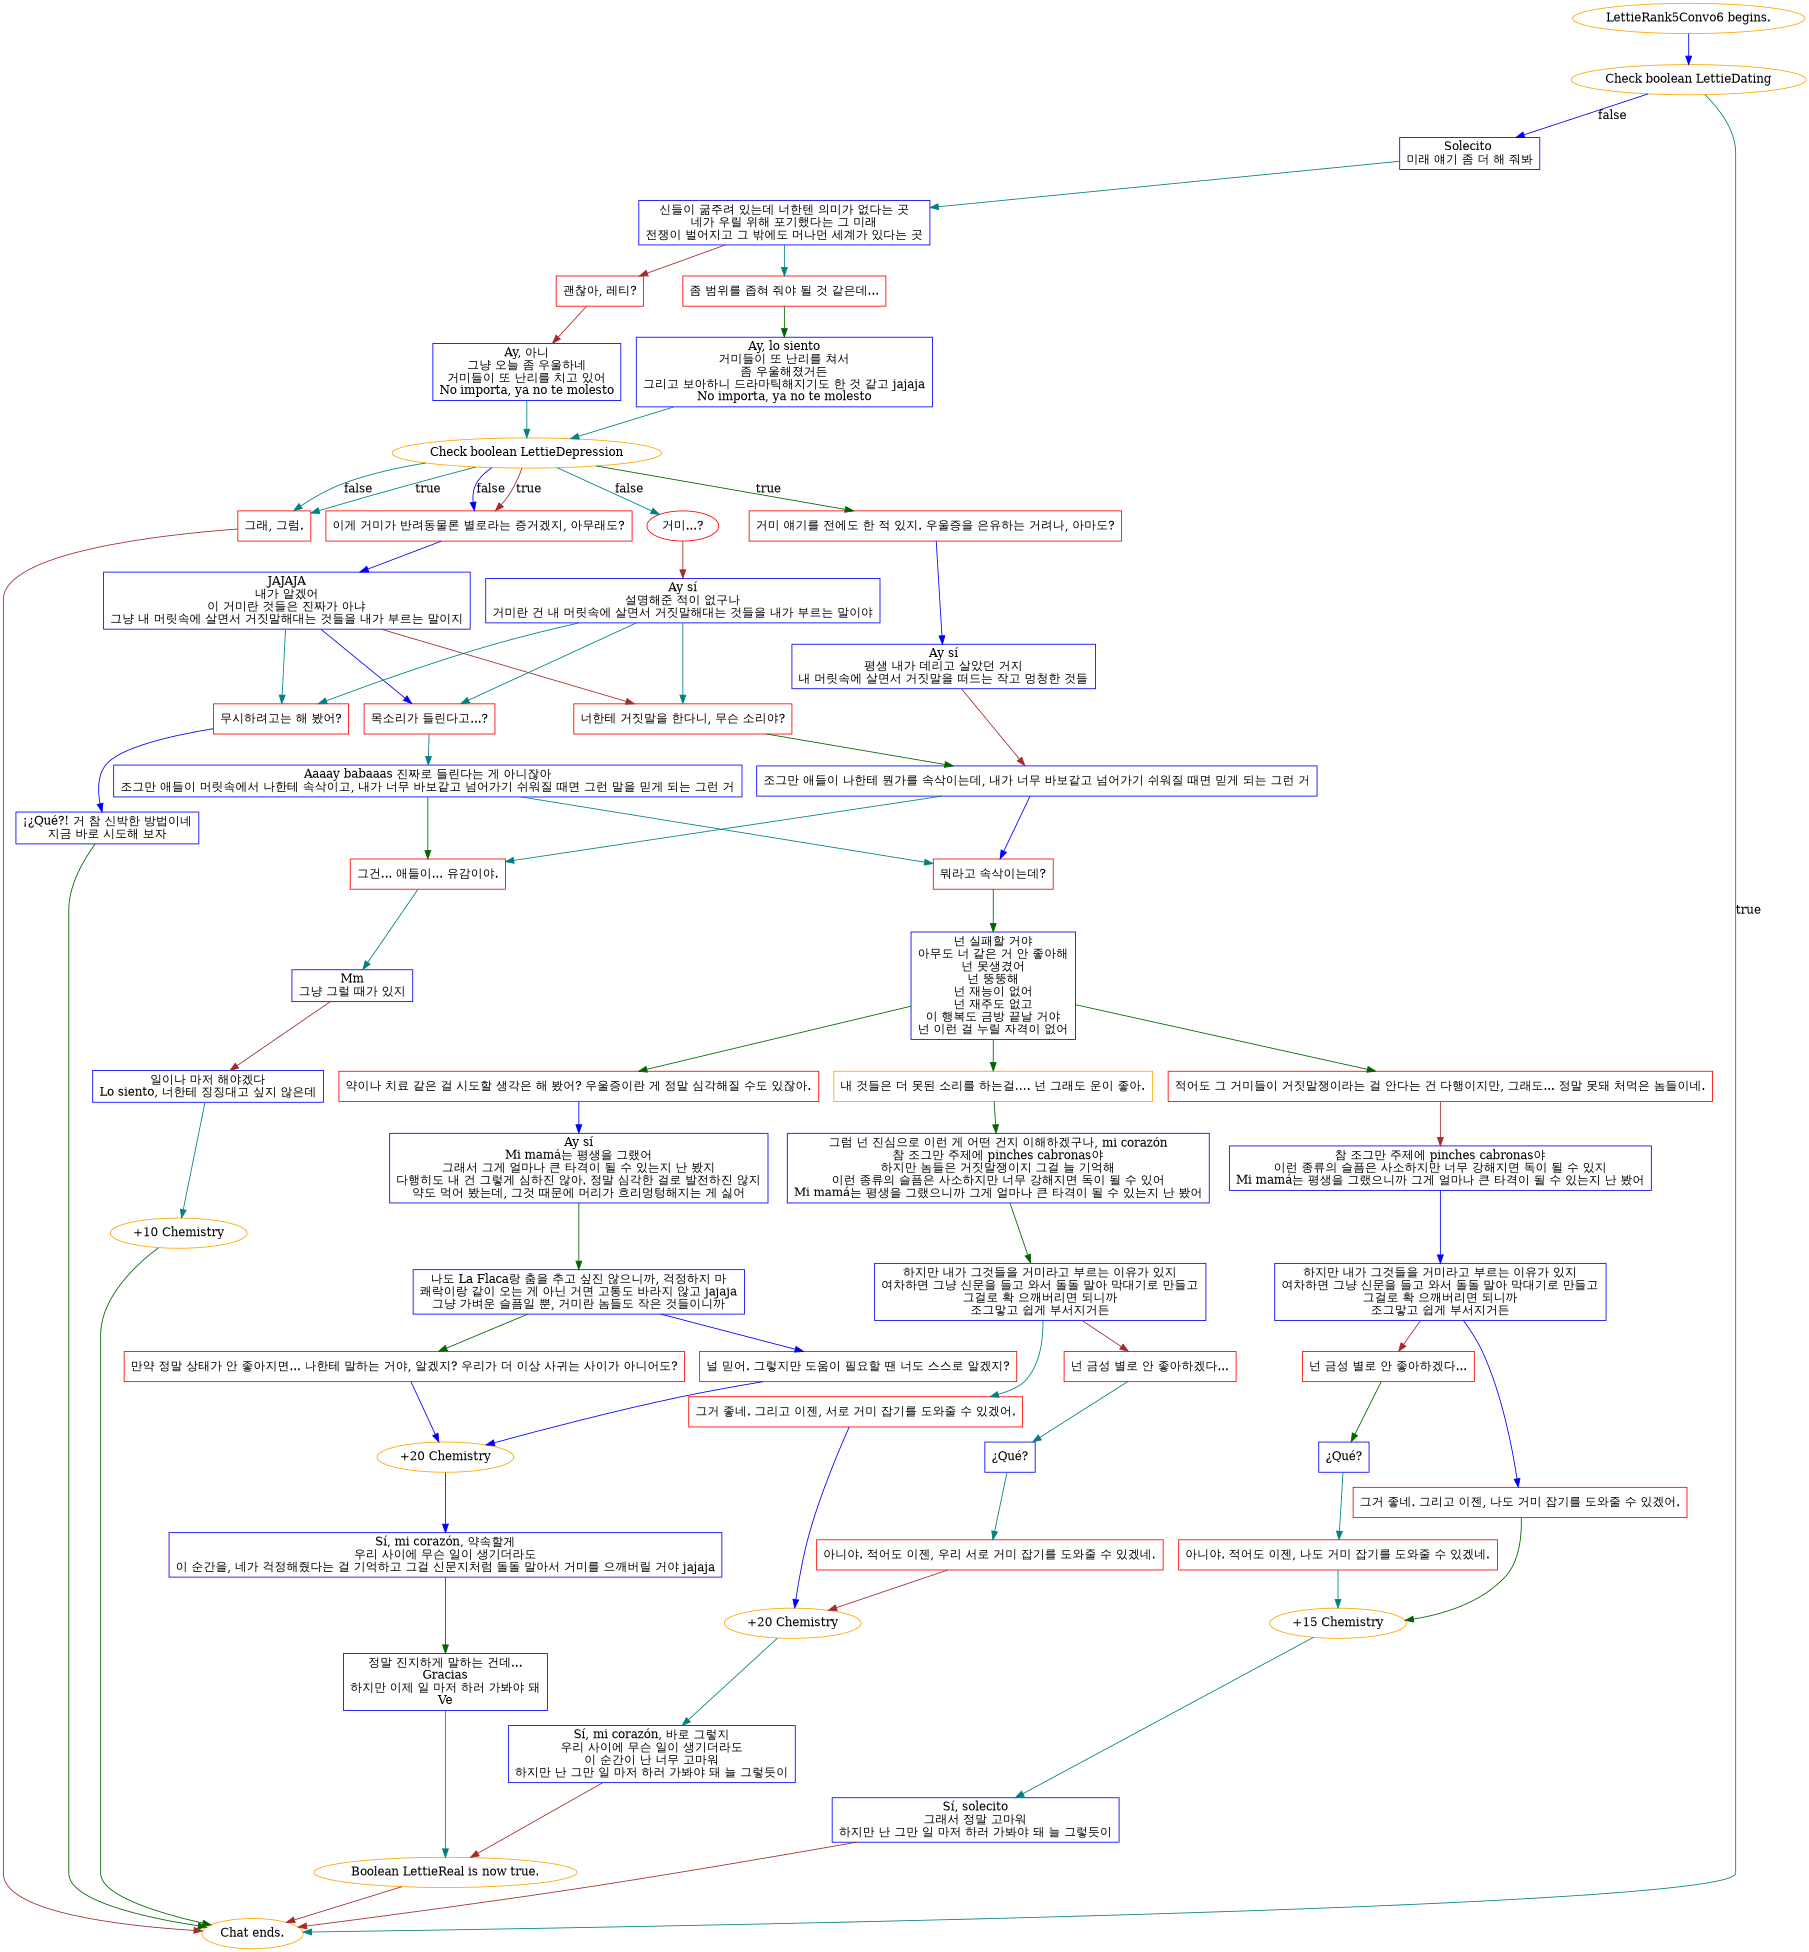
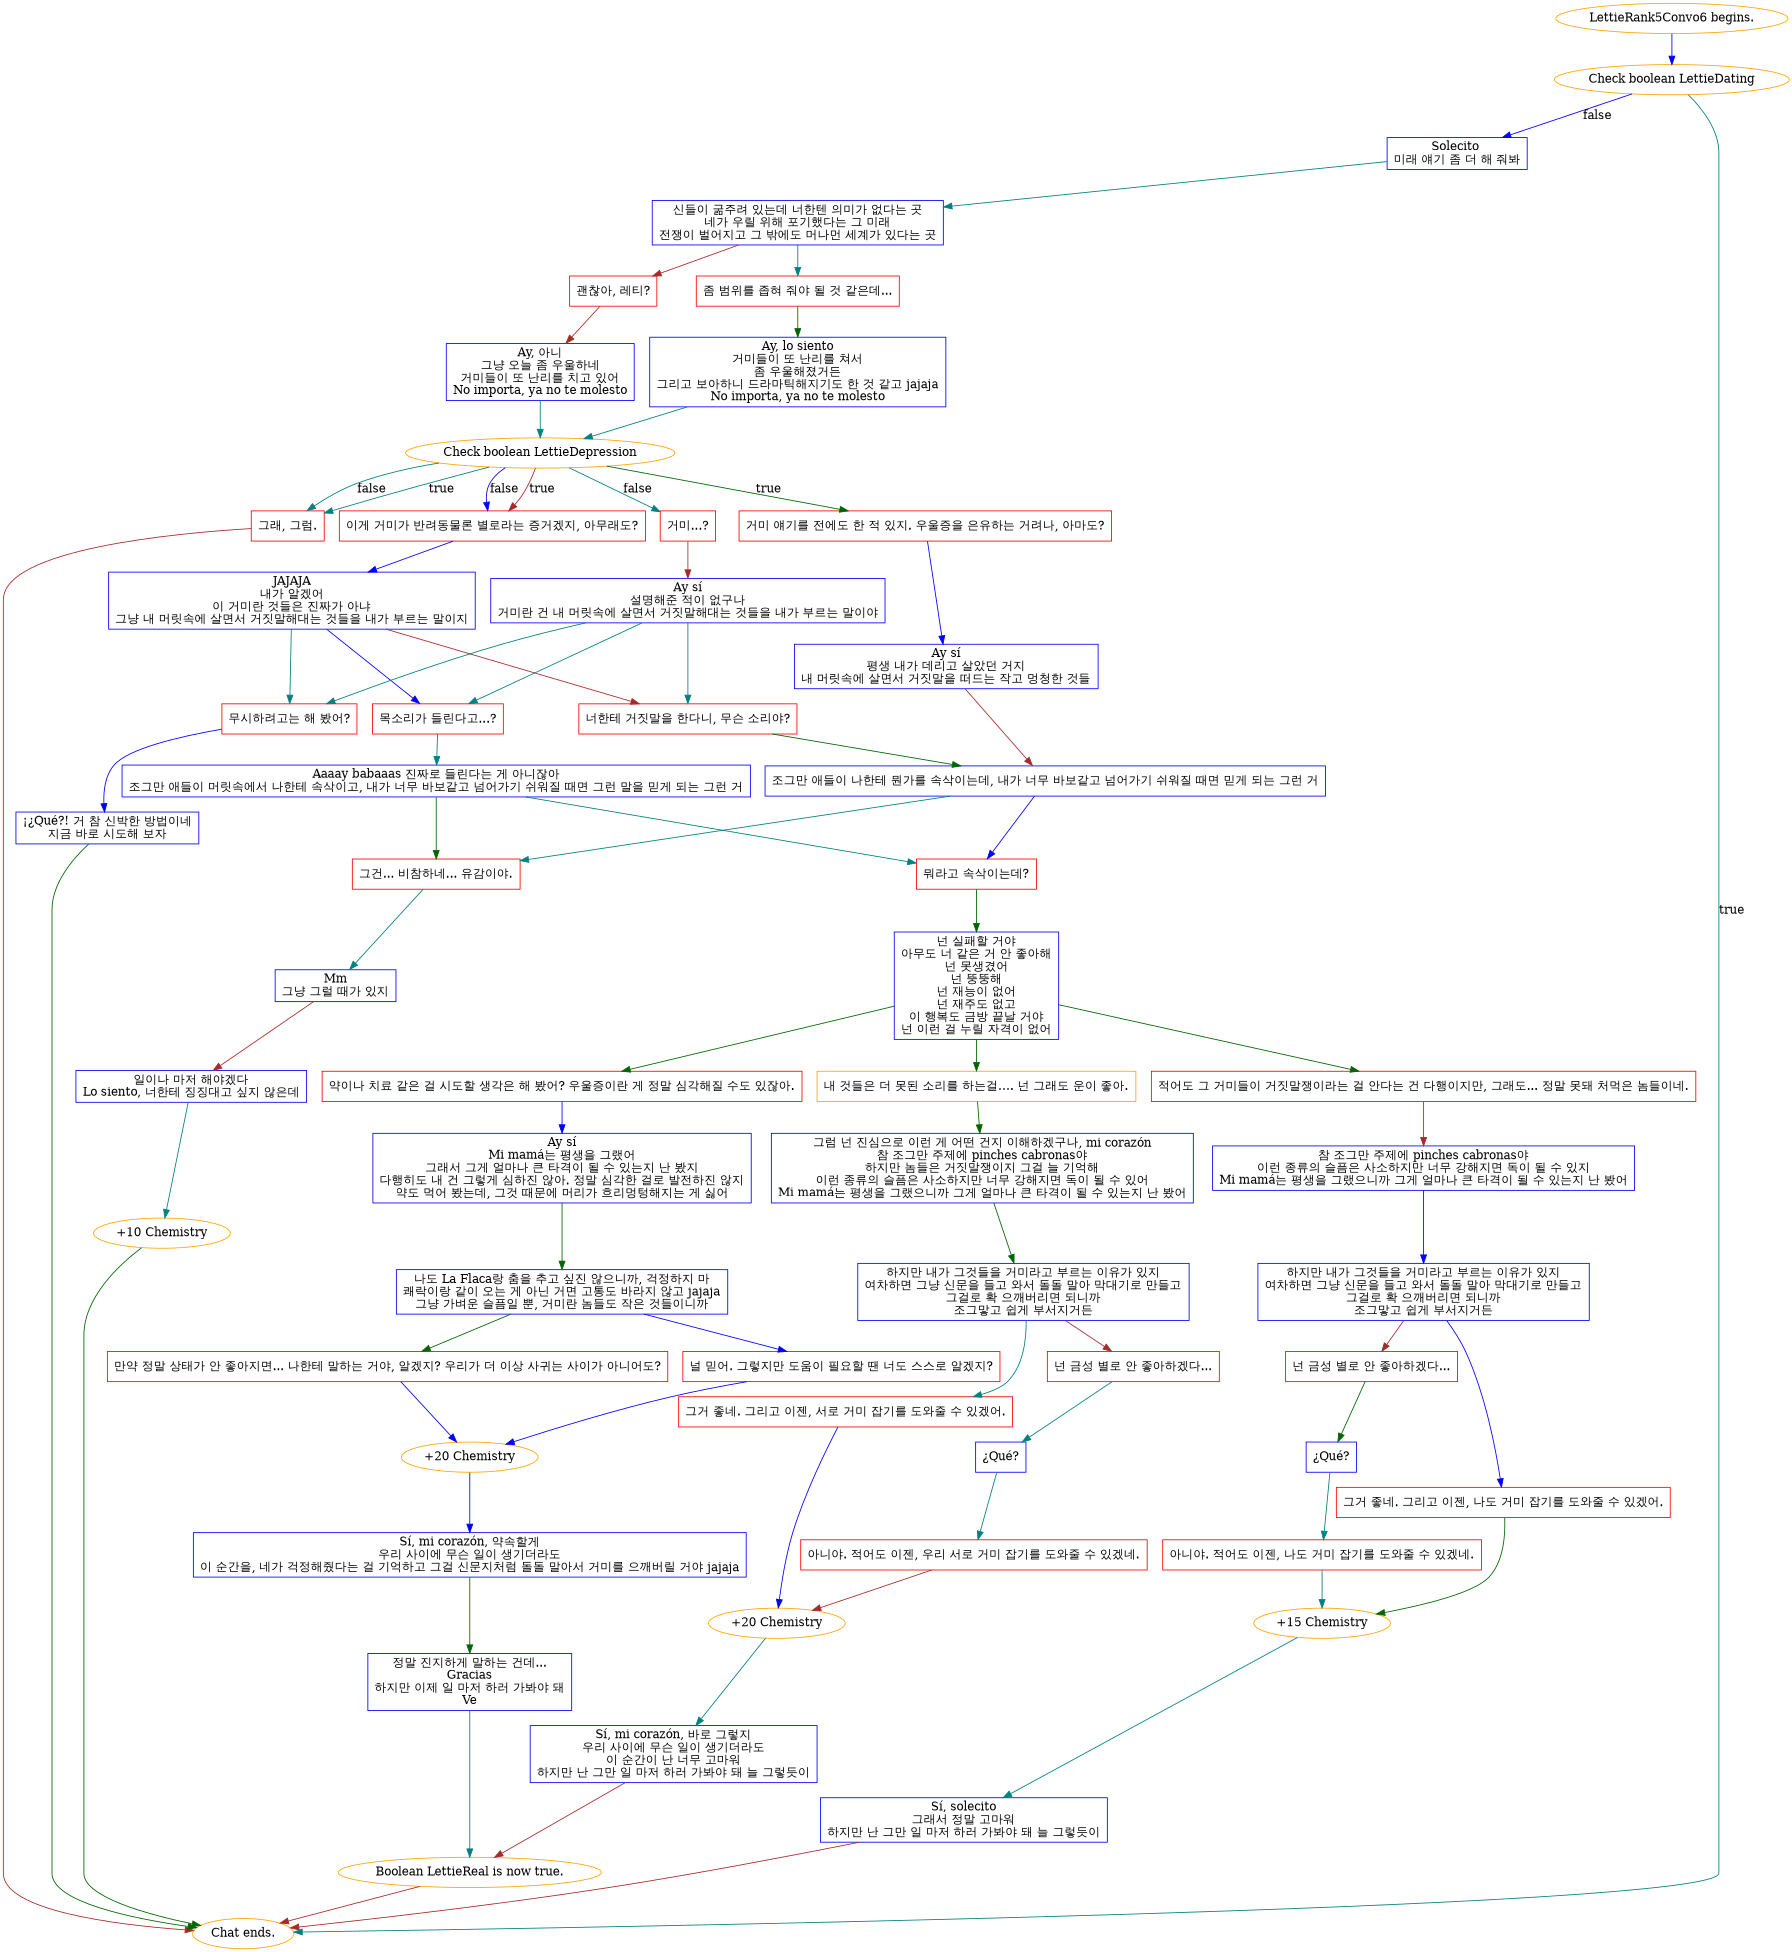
node "거미...?": shape ellipse -> box
node "그건... 애들이... 유감이야.": label "그건... 애들이... 유감이야." -> "그건... 비참하네... 유감이야."
